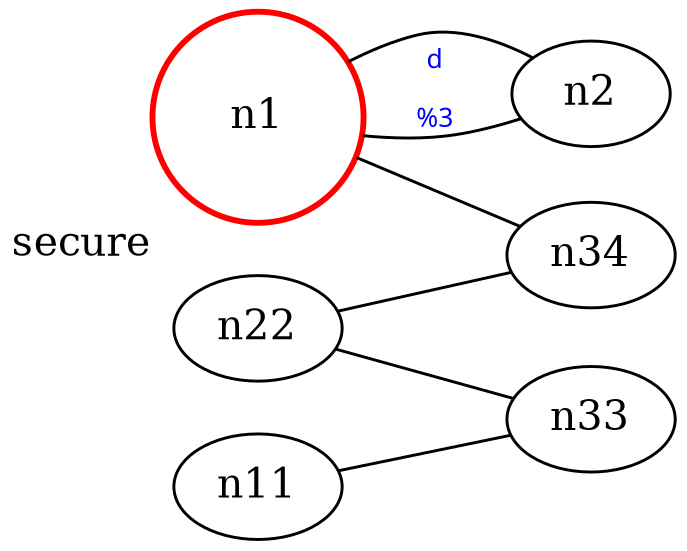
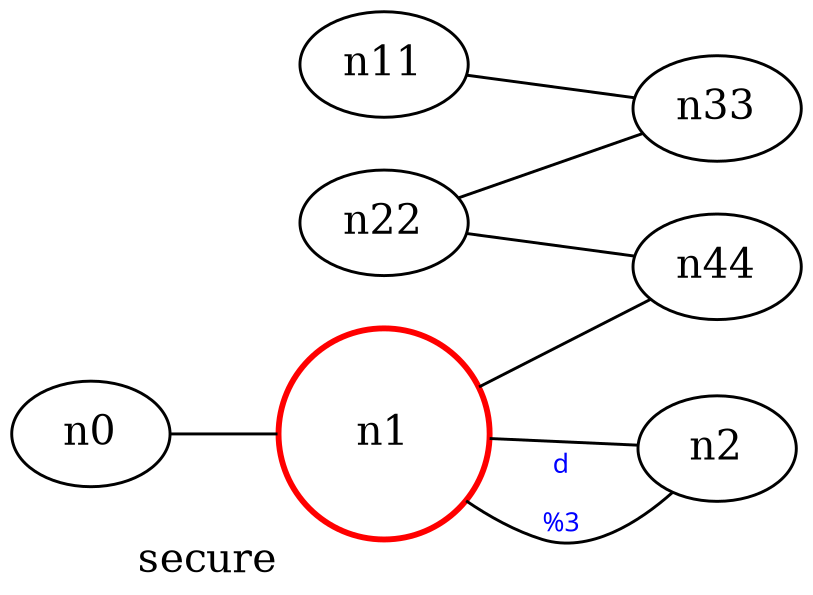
node "n34": label "n34" -> "n44"
node "n0": added
